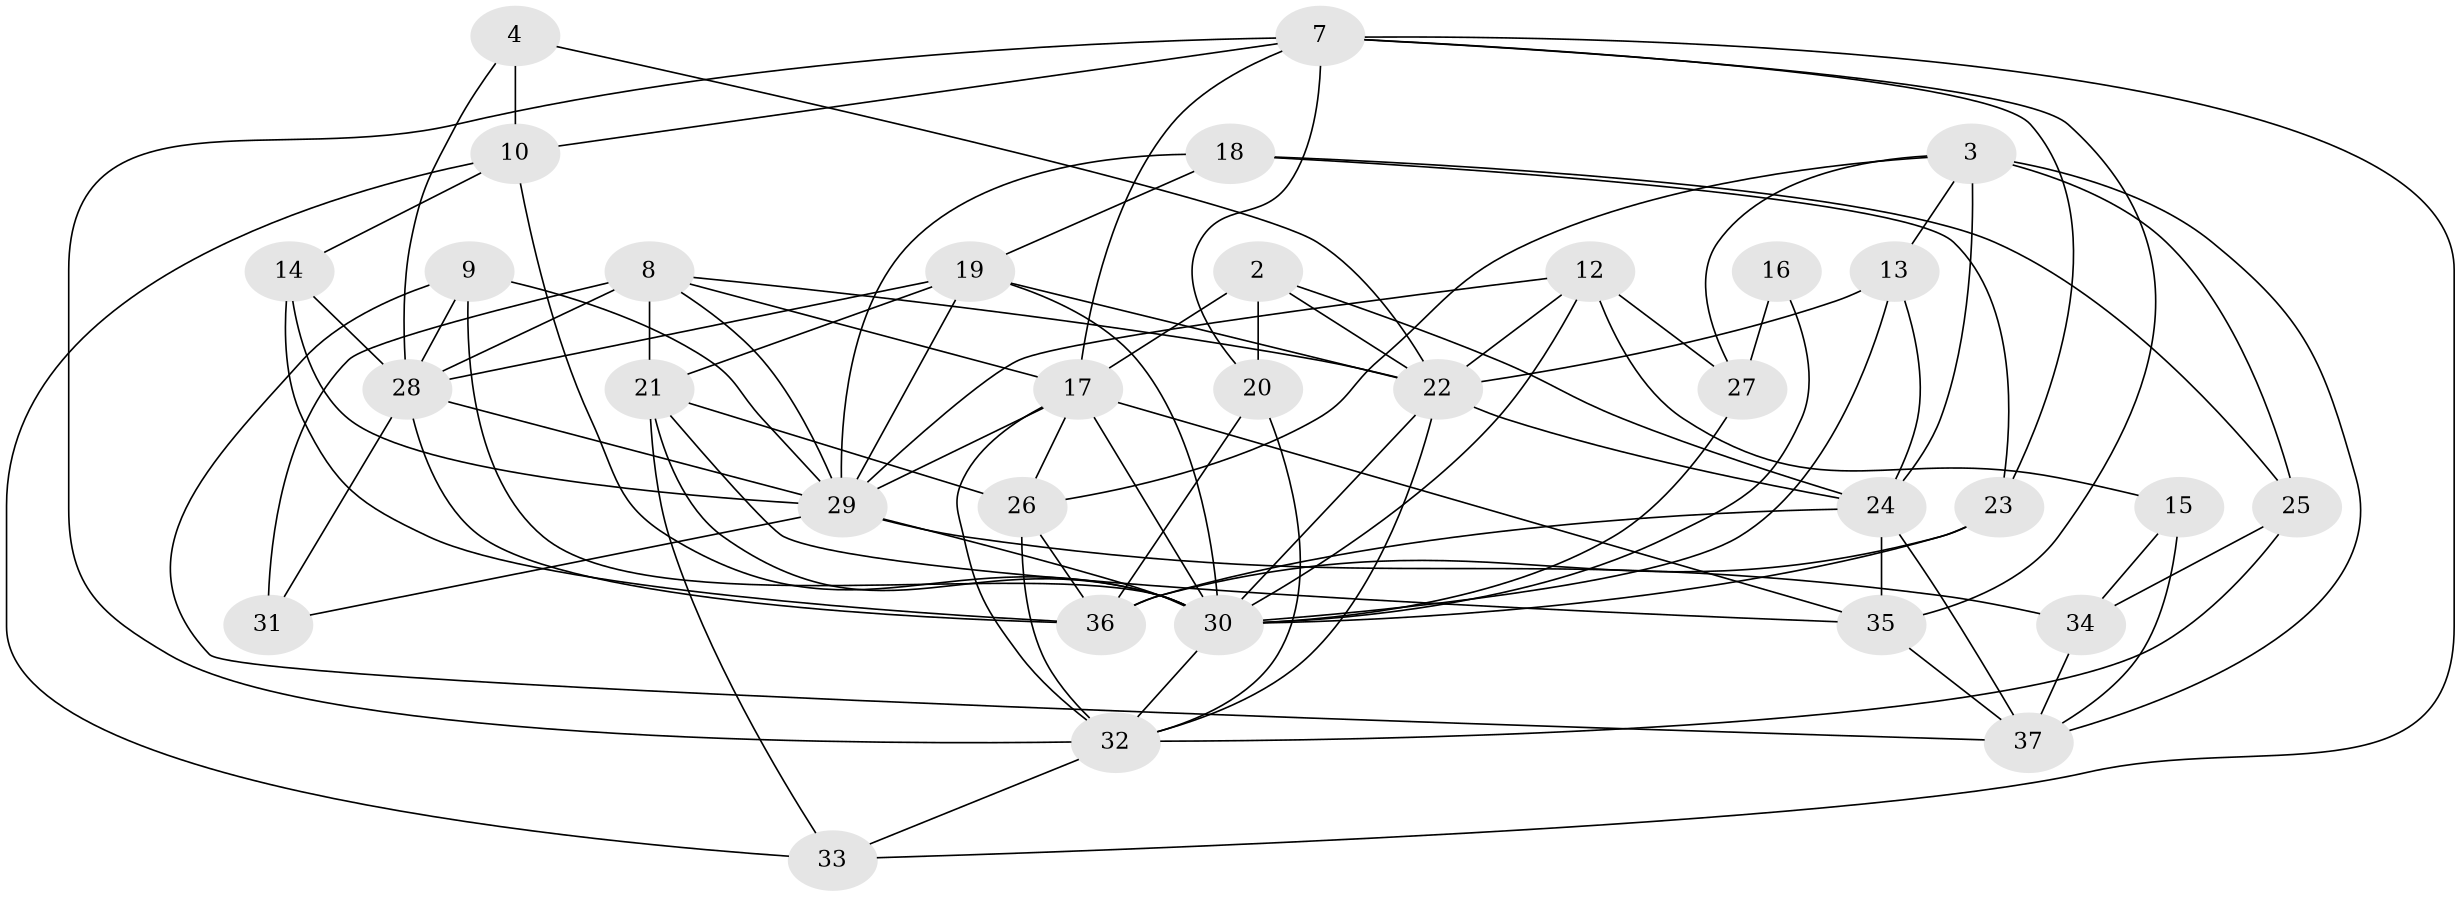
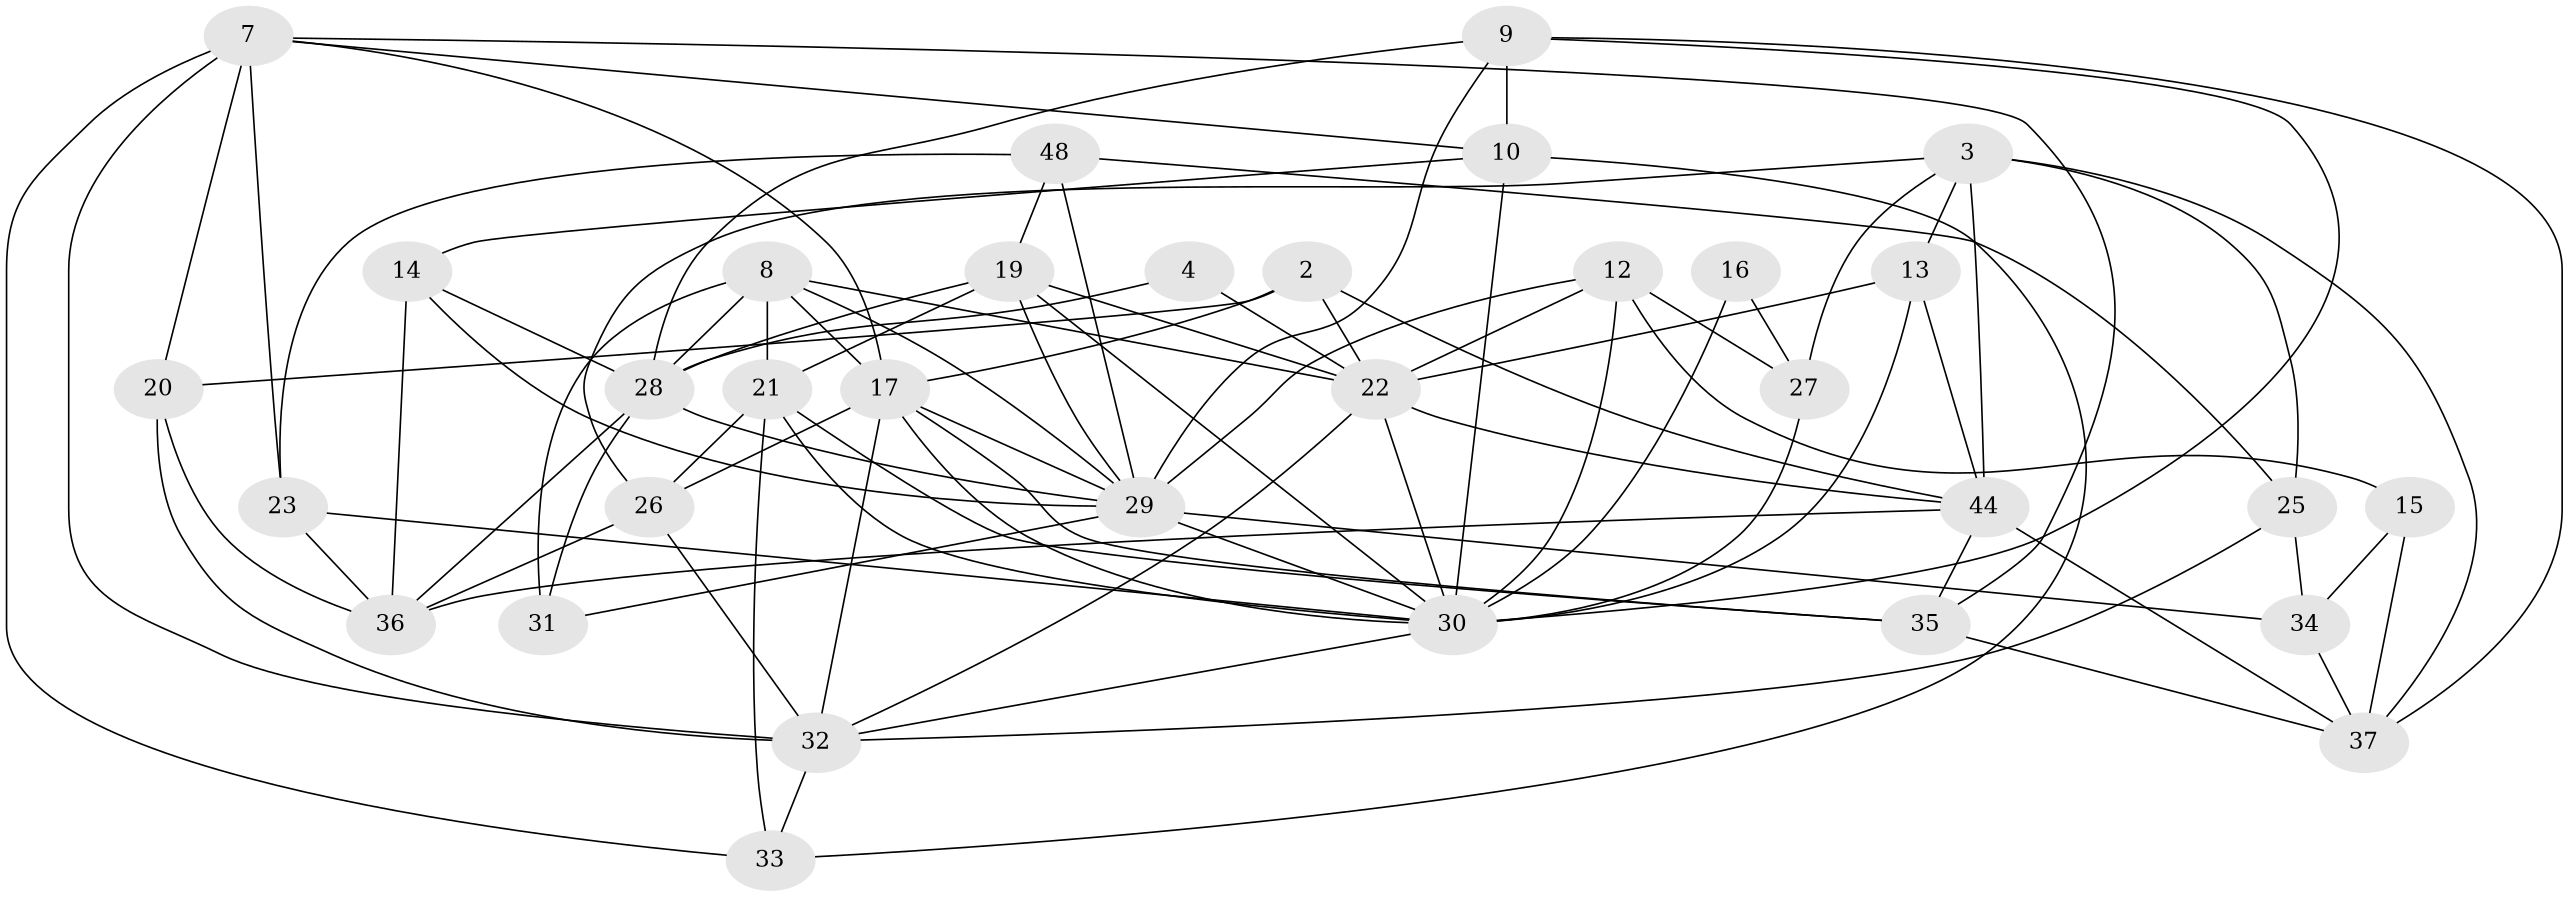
edge "4" -- "10": now "9" -- "10"
node "18": label "18" -> "48"
node "24": label "24" -> "44"
